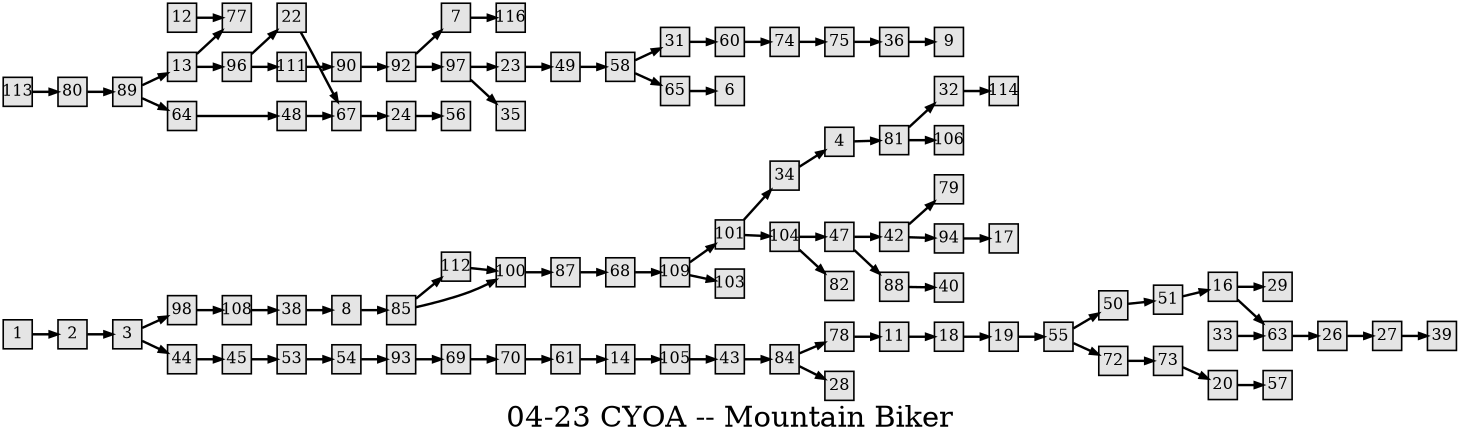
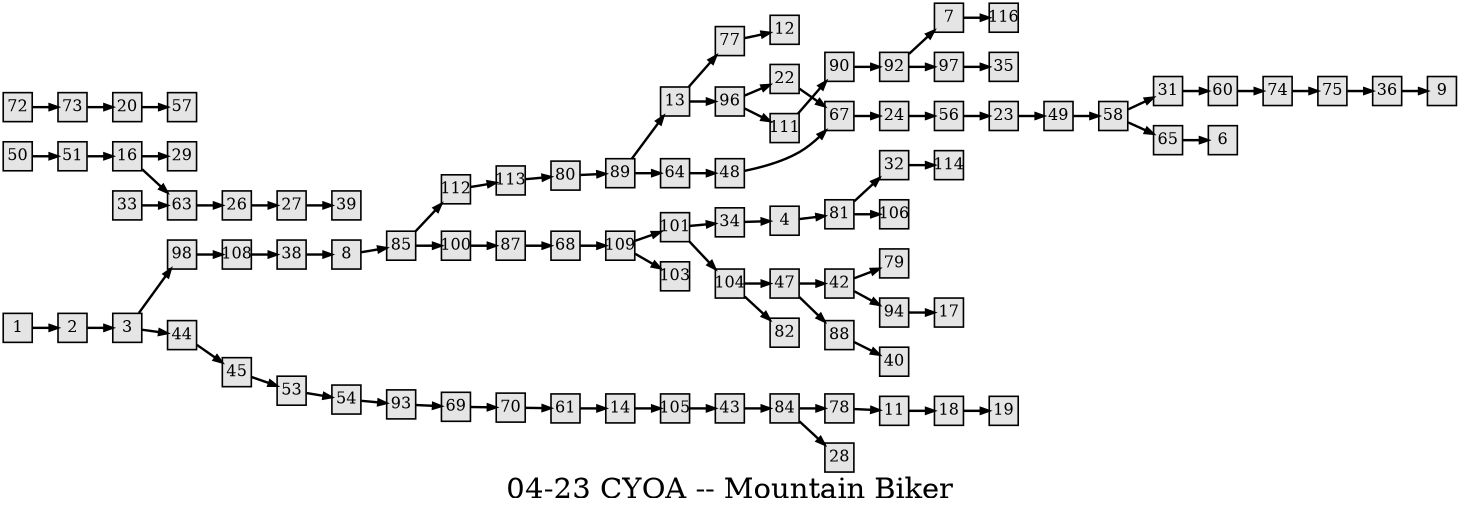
edge "12" -> "77": reversed
edge "97" -> "23": now "56" -> "23"
edge "112" -> "100": now "112" -> "113"
node "55": removed
